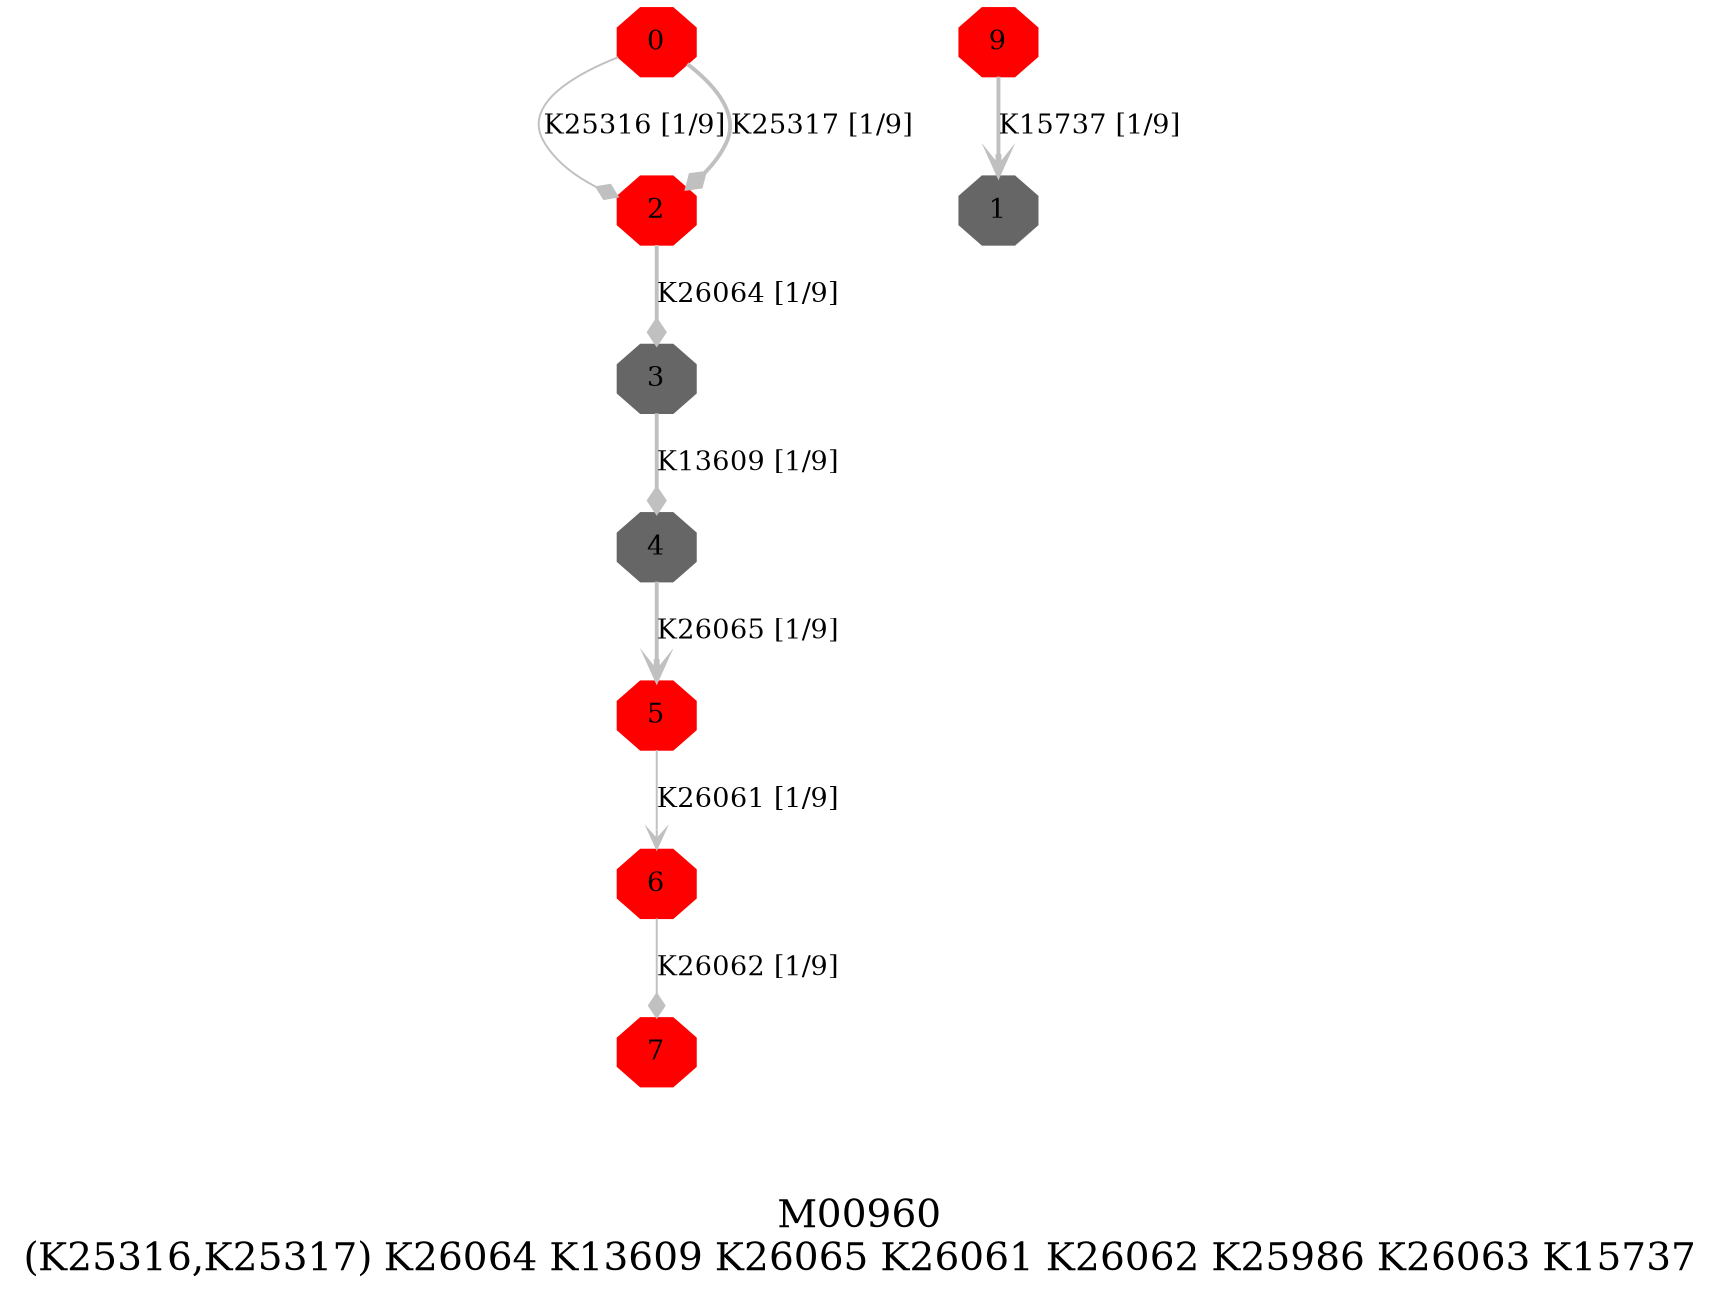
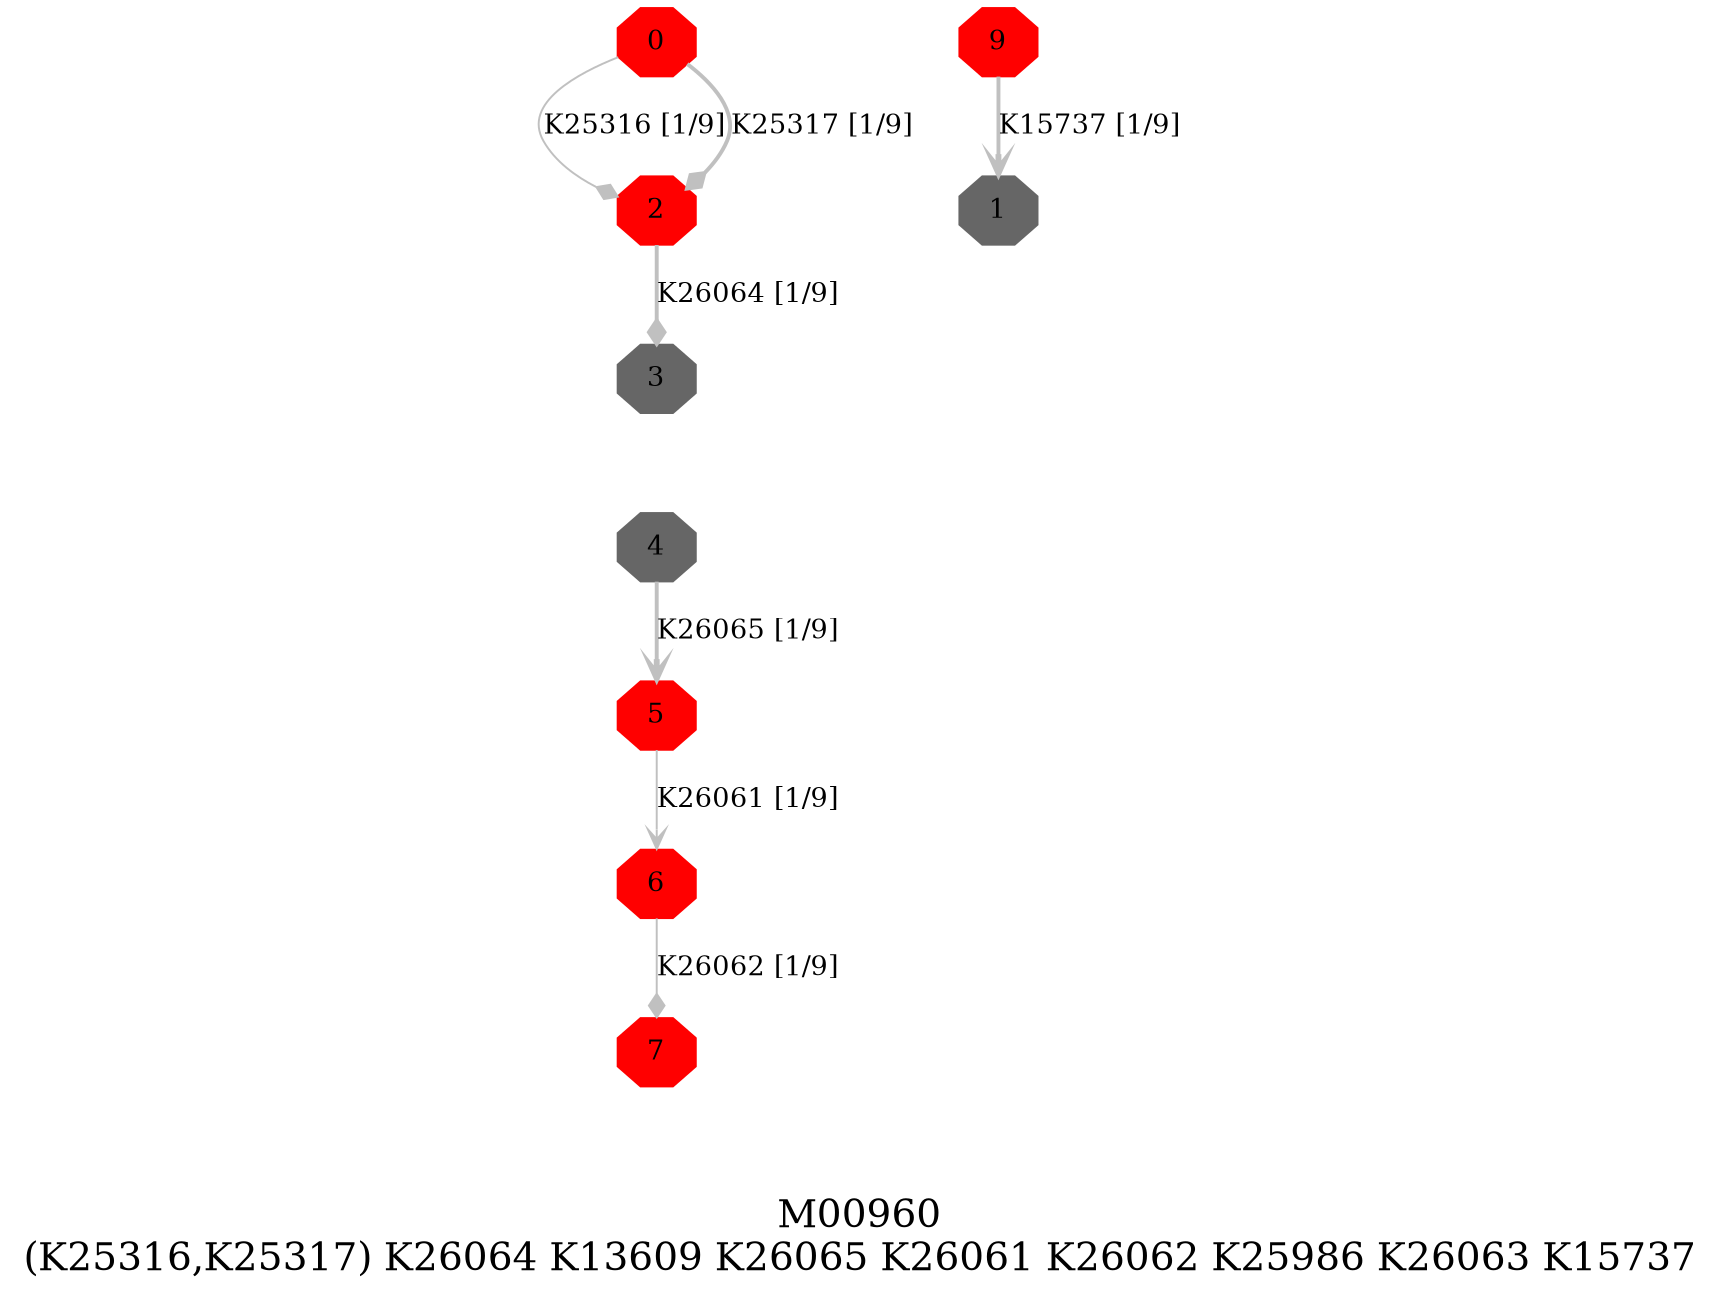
edge "3" -> "4": removed, label "K13609 [1/9]"
